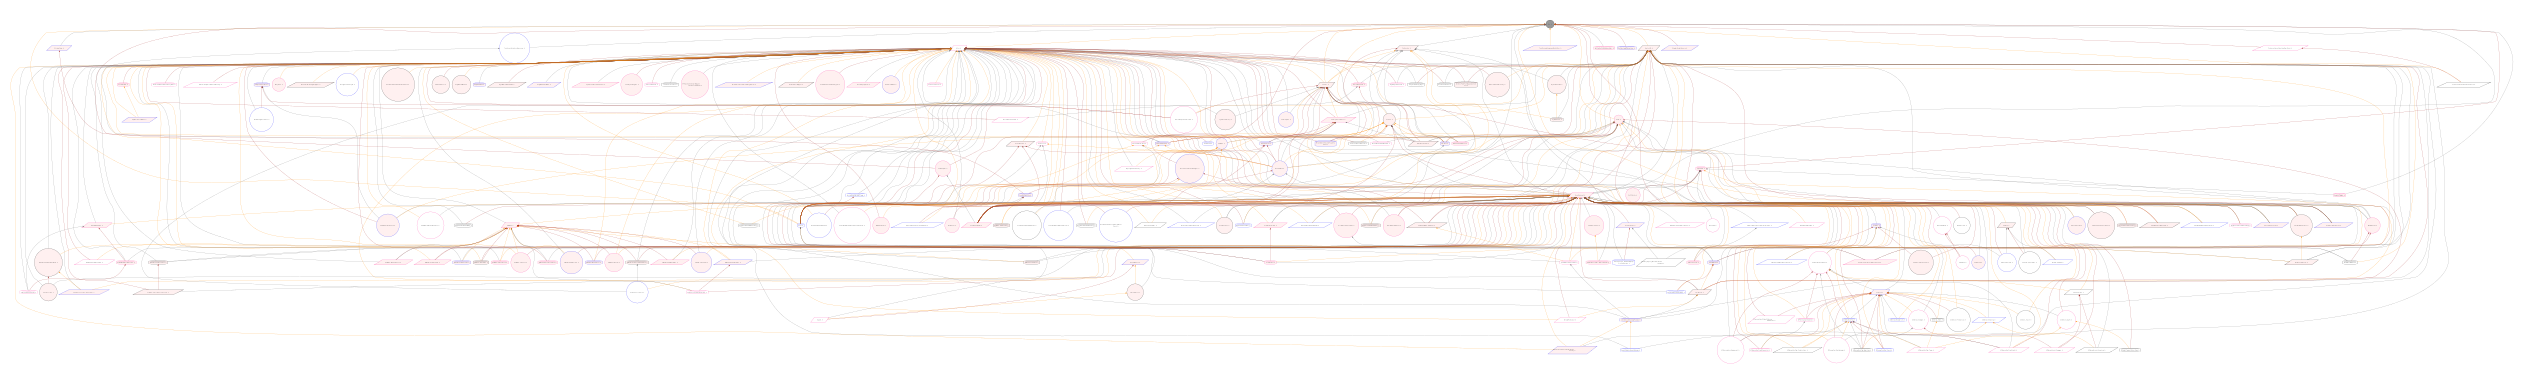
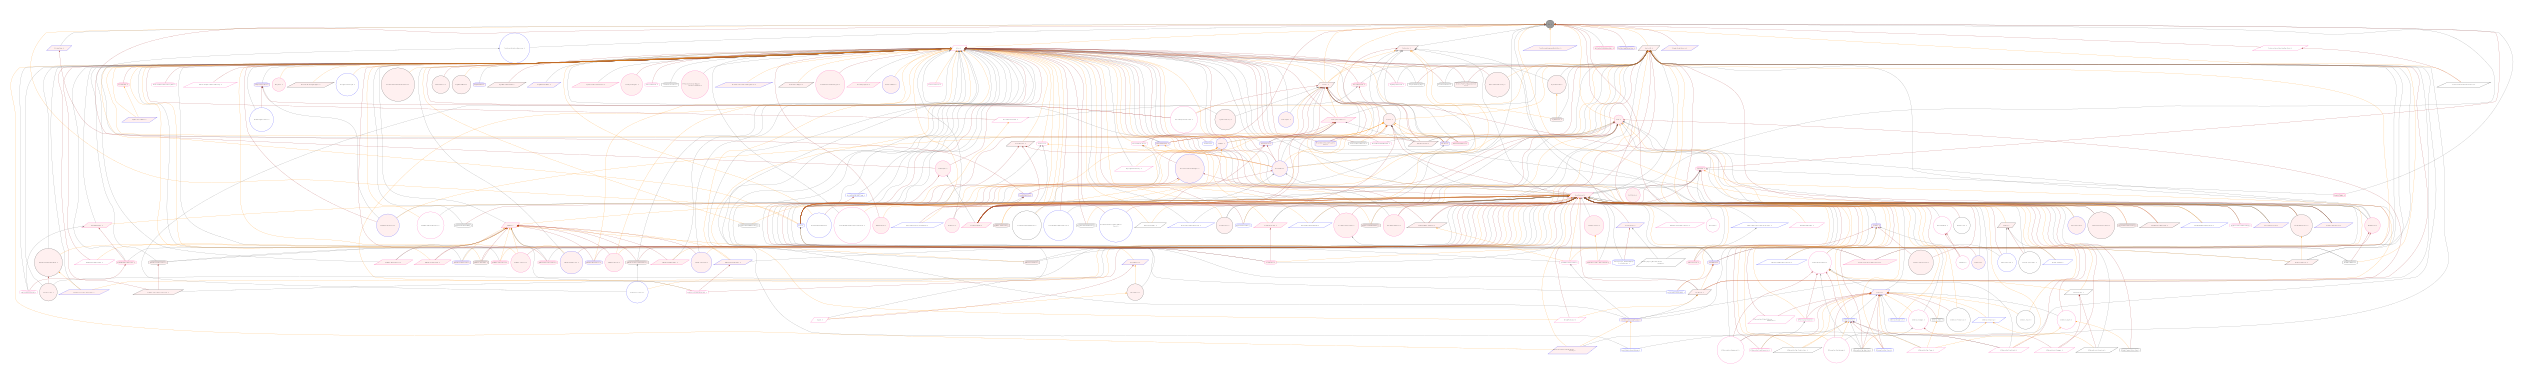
edge "Core.h" -> "CurveEdInterface.h": now "Core.h" -> "SCurveEditorPanel.h"
